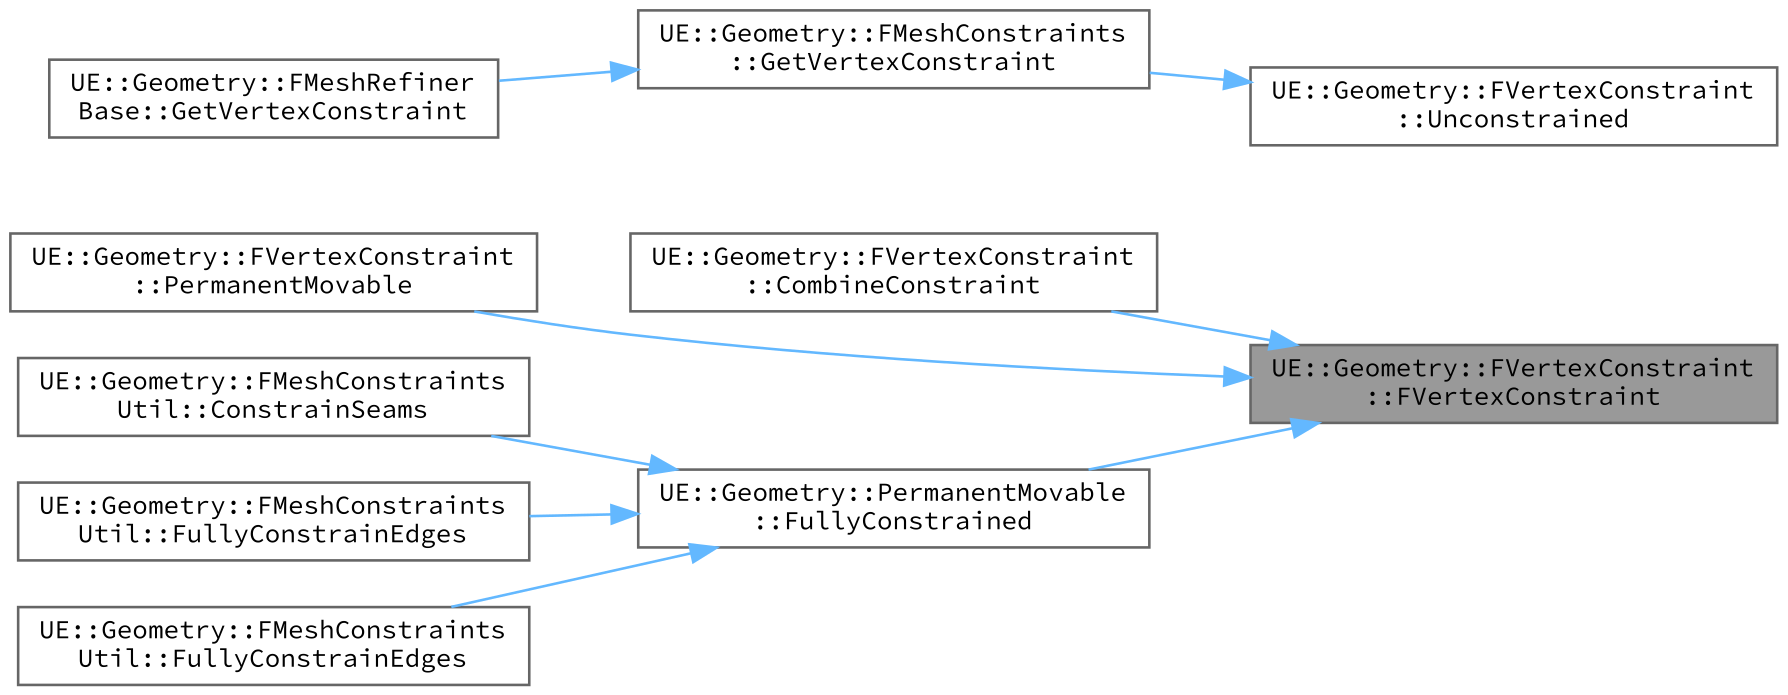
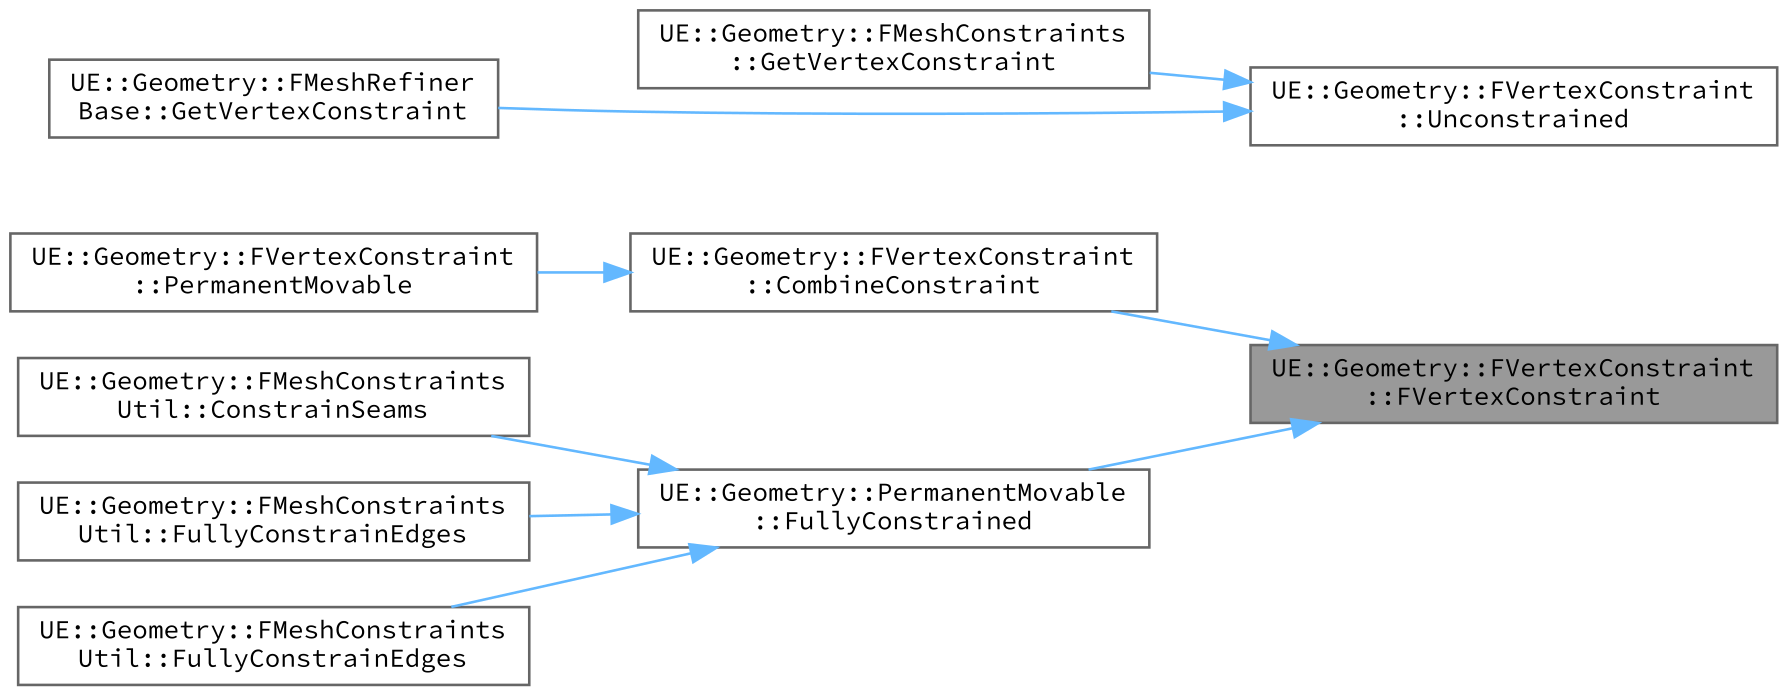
edge "UE::Geometry::FMeshRefiner Base::GetVertexConstraint" -> "UE::Geometry::FMeshConstraints ::GetVertexConstraint": now "UE::Geometry::FMeshRefiner Base::GetVertexConstraint" -> "UE::Geometry::FVertexConstraint ::Unconstrained"
edge "UE::Geometry::FVertexConstraint ::PermanentMovable" -> "UE::Geometry::FVertexConstraint ::FVertexConstraint": now "UE::Geometry::FVertexConstraint ::PermanentMovable" -> "UE::Geometry::FVertexConstraint ::CombineConstraint"
